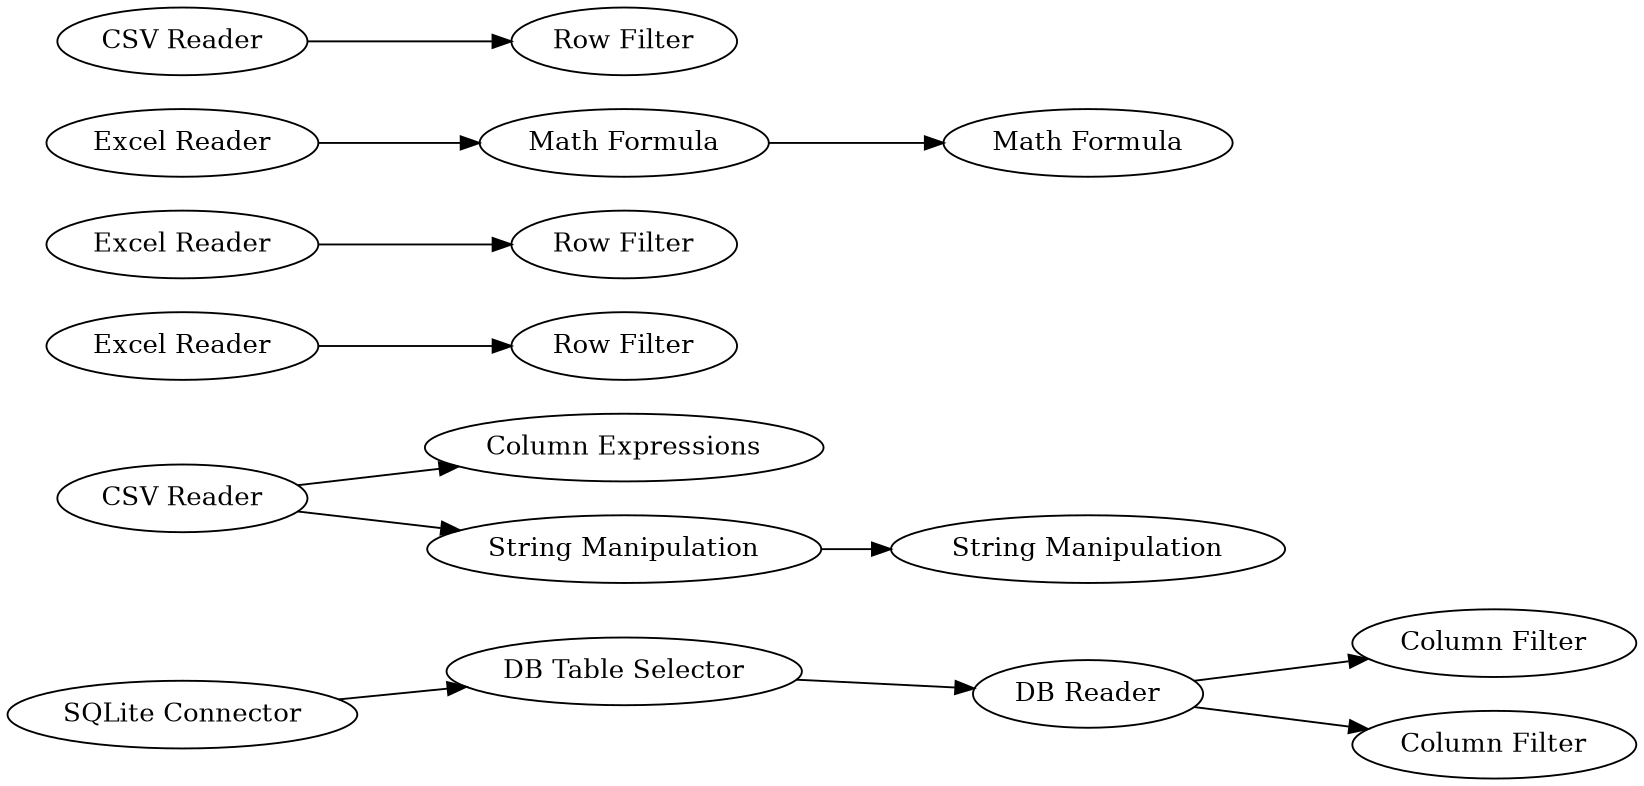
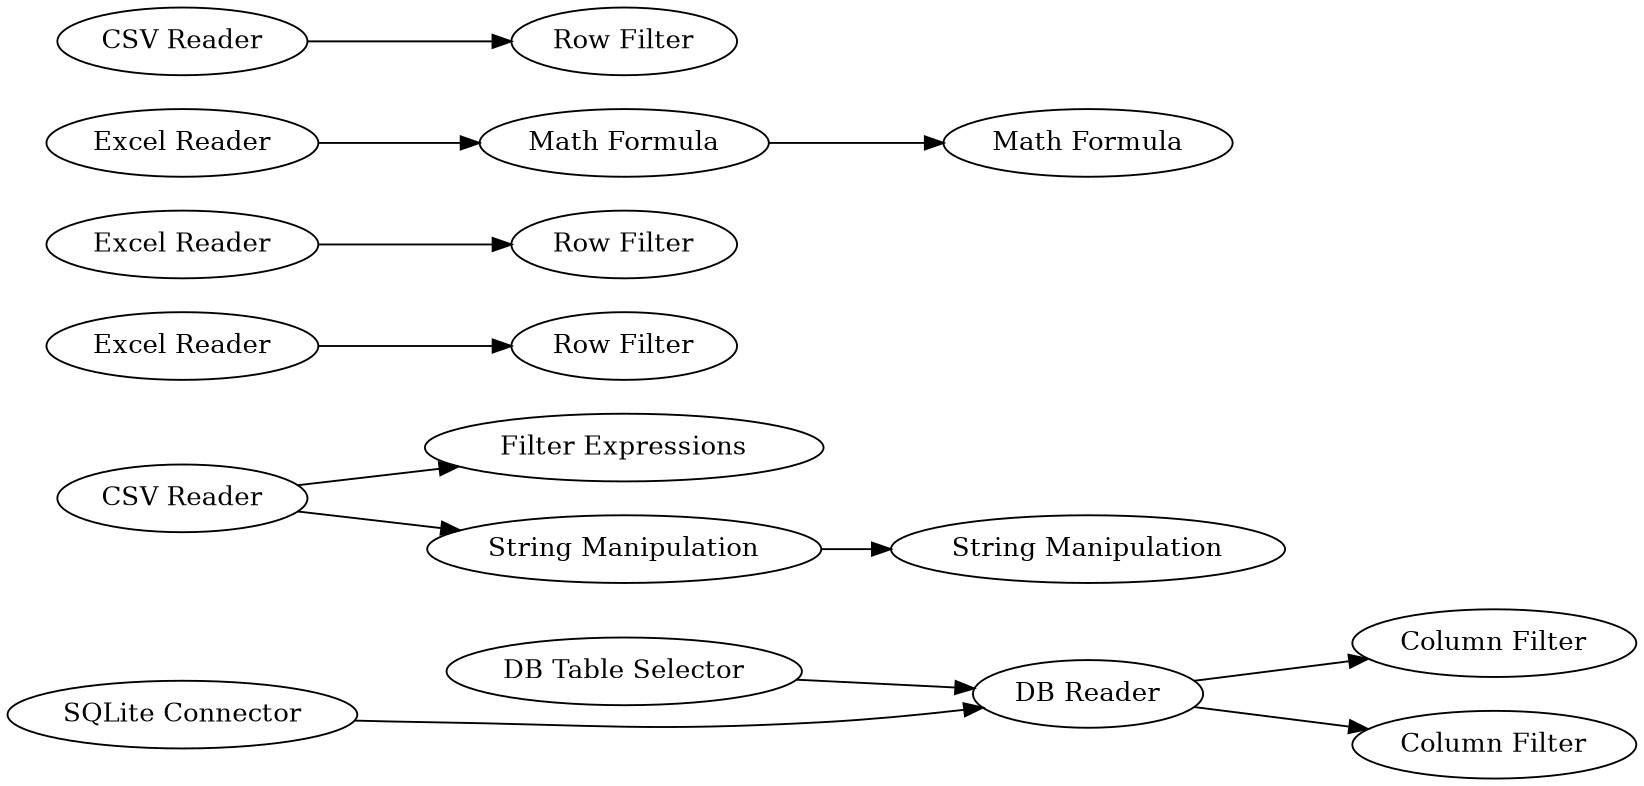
node "Column Expressions": label "Column Expressions" -> "Filter Expressions"
edge "SQLite Connector" -> "DB Table Selector": now "SQLite Connector" -> "DB Reader"
